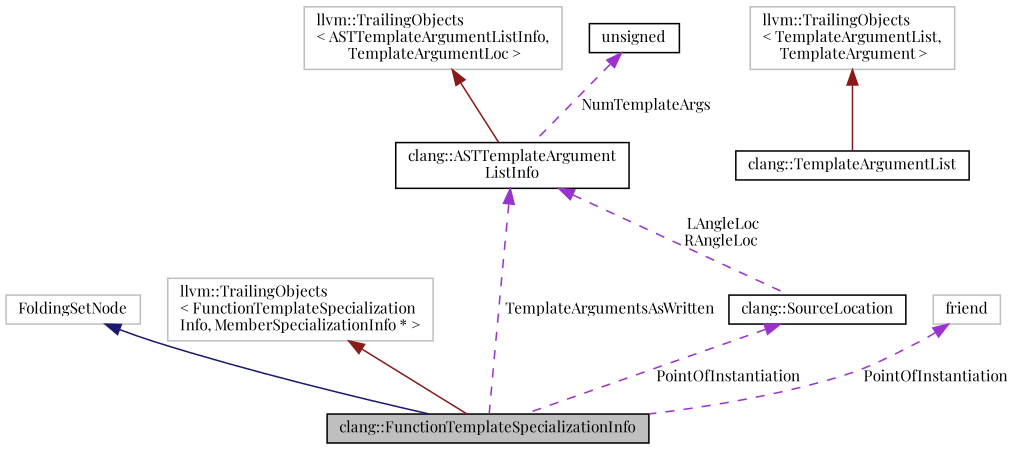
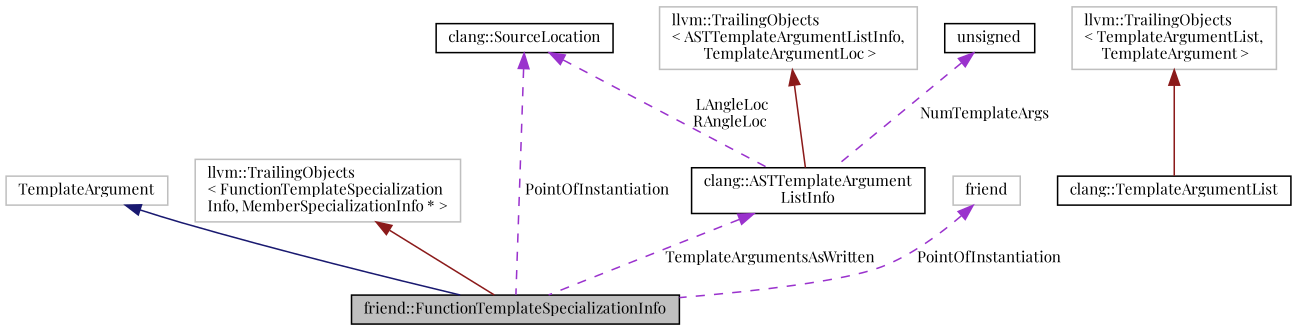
edge "clang::SourceLocation" -> "clang::ASTTemplateArgument ListInfo": reversed
node "FoldingSetNode": label "FoldingSetNode" -> "TemplateArgument"
node "clang::FunctionTemplateSpecializationInfo": label "clang::FunctionTemplateSpecializationInfo" -> "friend::FunctionTemplateSpecializationInfo"
